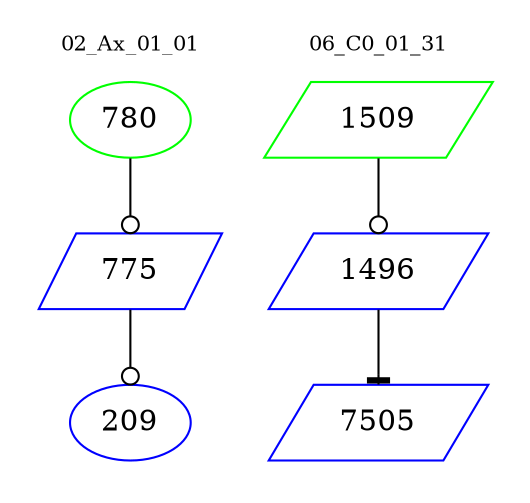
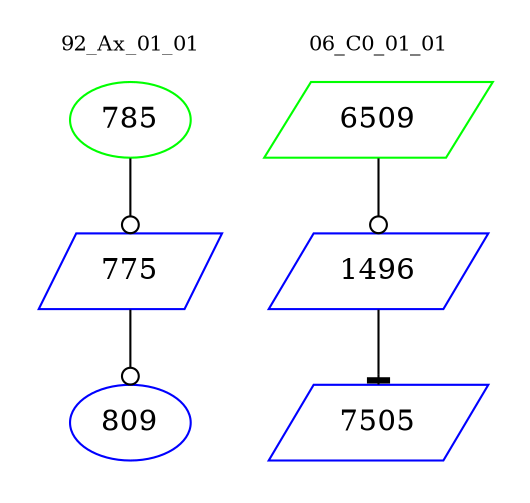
cluster "02_Ax_01_01": label "02_Ax_01_01" -> "92_Ax_01_01"
cluster "06_C0_01_31": label "06_C0_01_31" -> "06_C0_01_01"
node "780": label "780" -> "785"
node "1509": label "1509" -> "6509"
node "209": label "209" -> "809"
